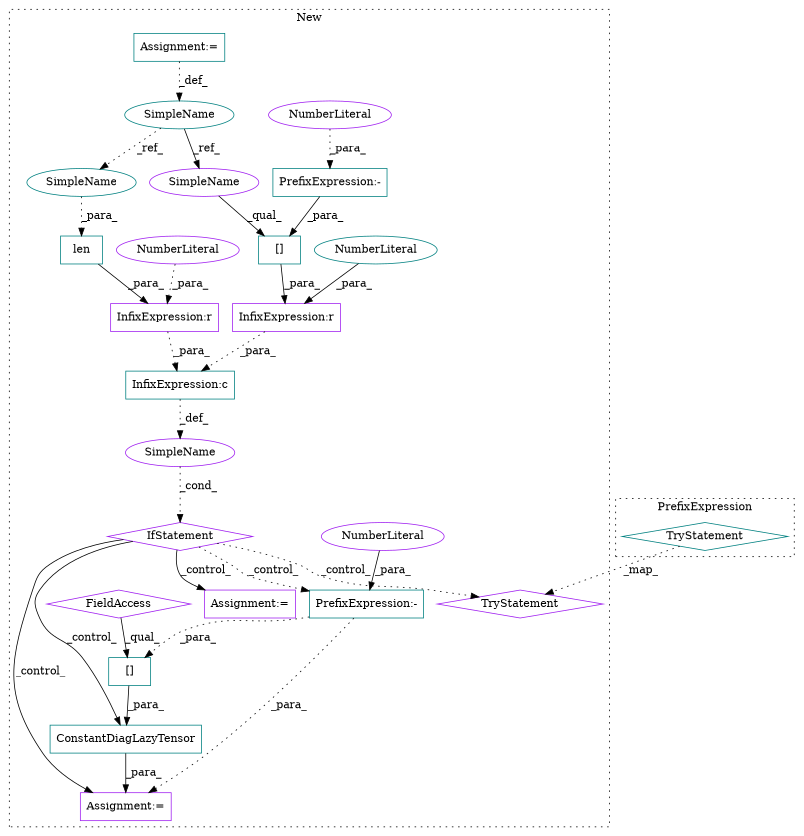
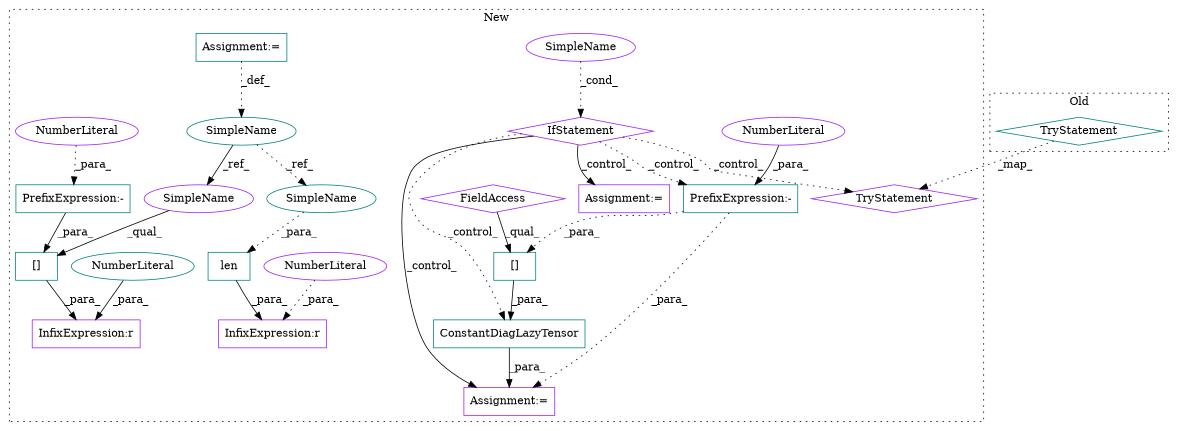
node "InfixExpression:c": removed
cluster "PrefixExpression": label "PrefixExpression" -> "Old"
edge "IfStatement" -> "ConstantDiagLazyTensor": style solid -> dotted
